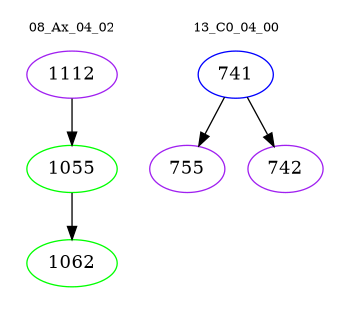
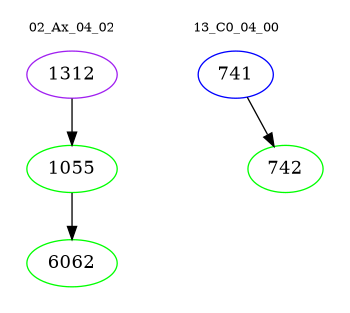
cluster "08_Ax_04_02": label "08_Ax_04_02" -> "02_Ax_04_02"
node "1112": label "1112" -> "1312"
node "755": removed
node "742": color purple -> green
node "1062": label "1062" -> "6062"
